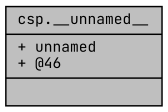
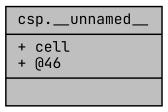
node "csp.__unnamed__": text "+ unnamed" -> "+ cell"
